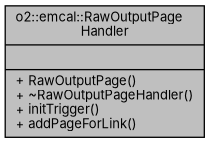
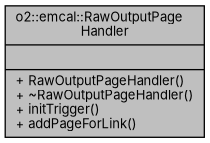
node "o2::emcal::RawOutputPage": text "+ RawOutputPage()" -> "+ RawOutputPageHandler()"
